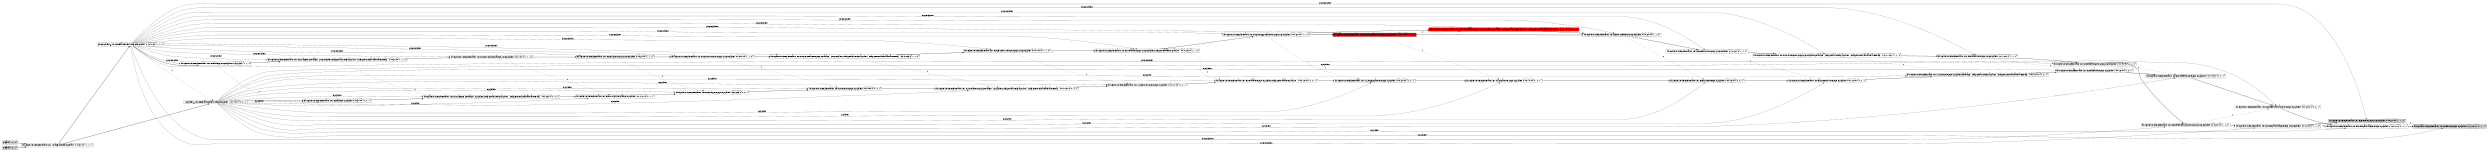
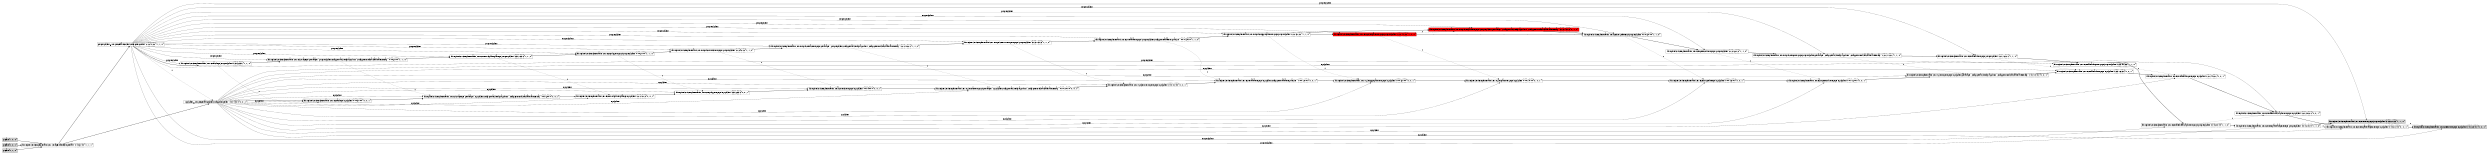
node "prepare['0', '1', '0']": added
